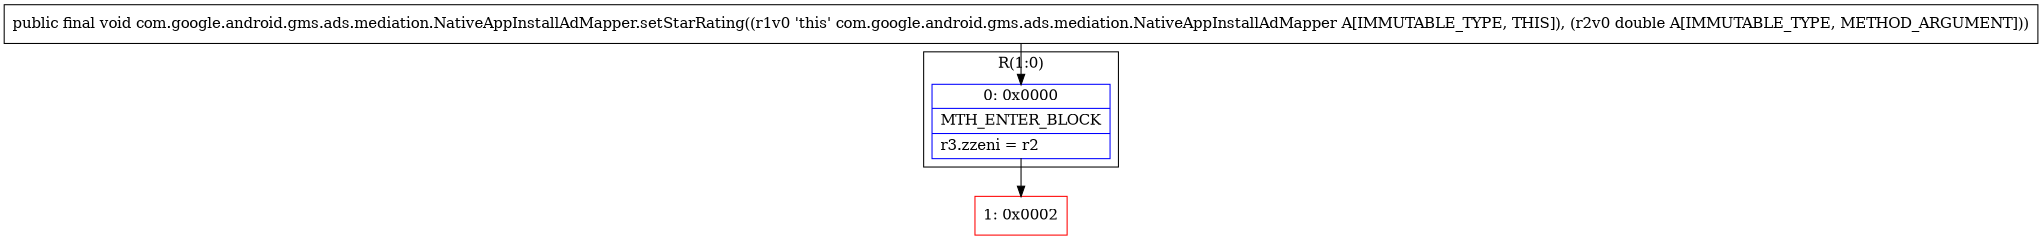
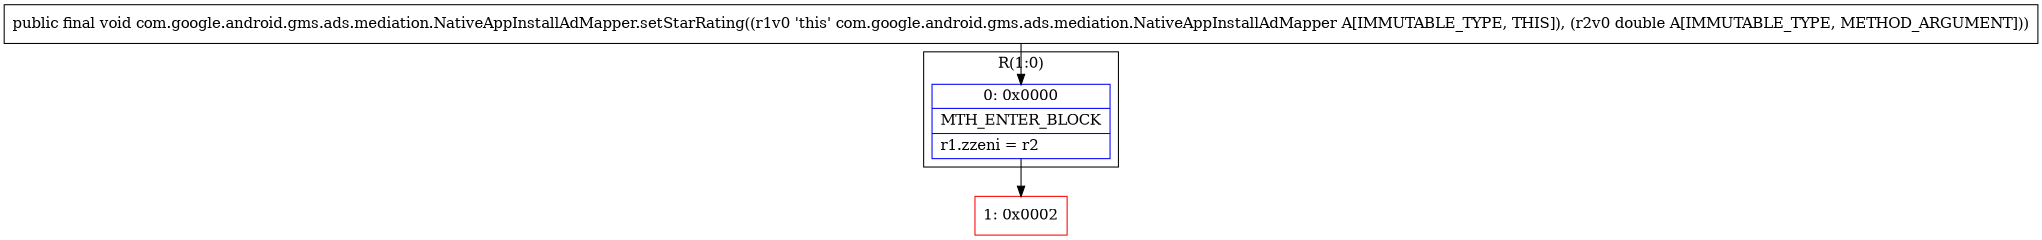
node "0: 0x0000": text "r3.zzeni = r2" -> "r1.zzeni = r2"
